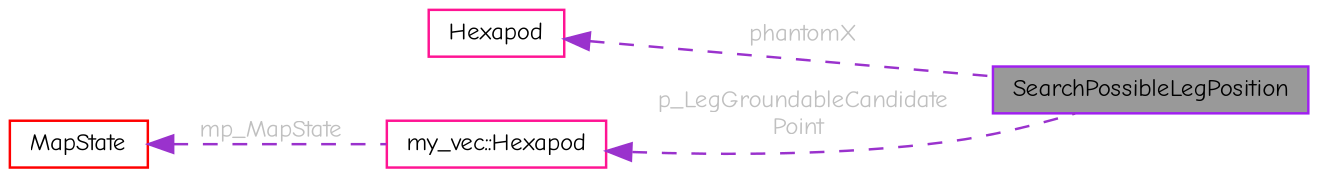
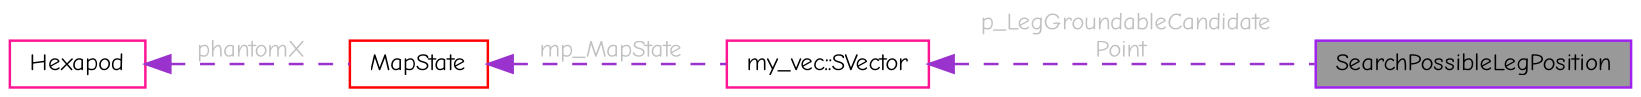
edge "SearchPossibleLegPosition" -> "Hexapod": now "MapState" -> "Hexapod"
node "my_vec::Hexapod": label "my_vec::Hexapod" -> "my_vec::SVector"
